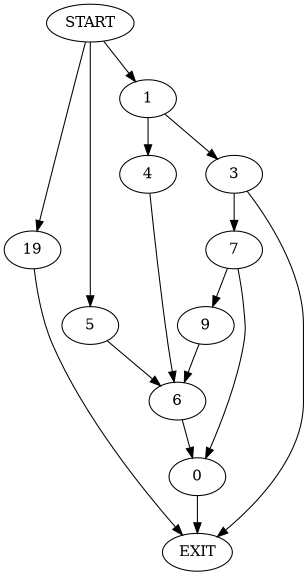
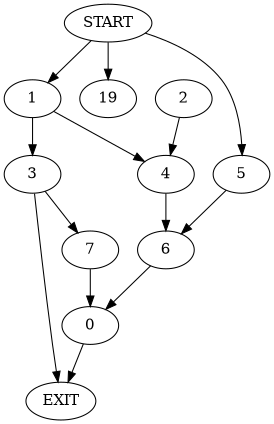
node "2": added
node "9": removed
edge "19" -> "EXIT": removed
